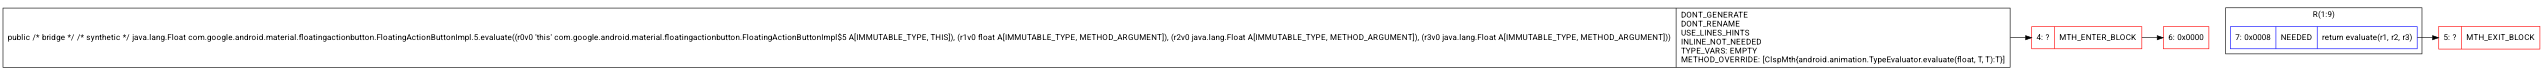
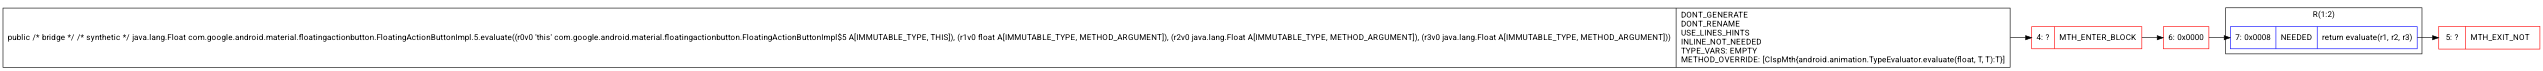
cluster "R(1:9)": label "R(1:9)" -> "R(1:2)"
node "5: ?": text "MTH_EXIT_BLOCK" -> "MTH_EXIT_NOT"
edge "6: 0x0000" -> "7: 0x0008": added
